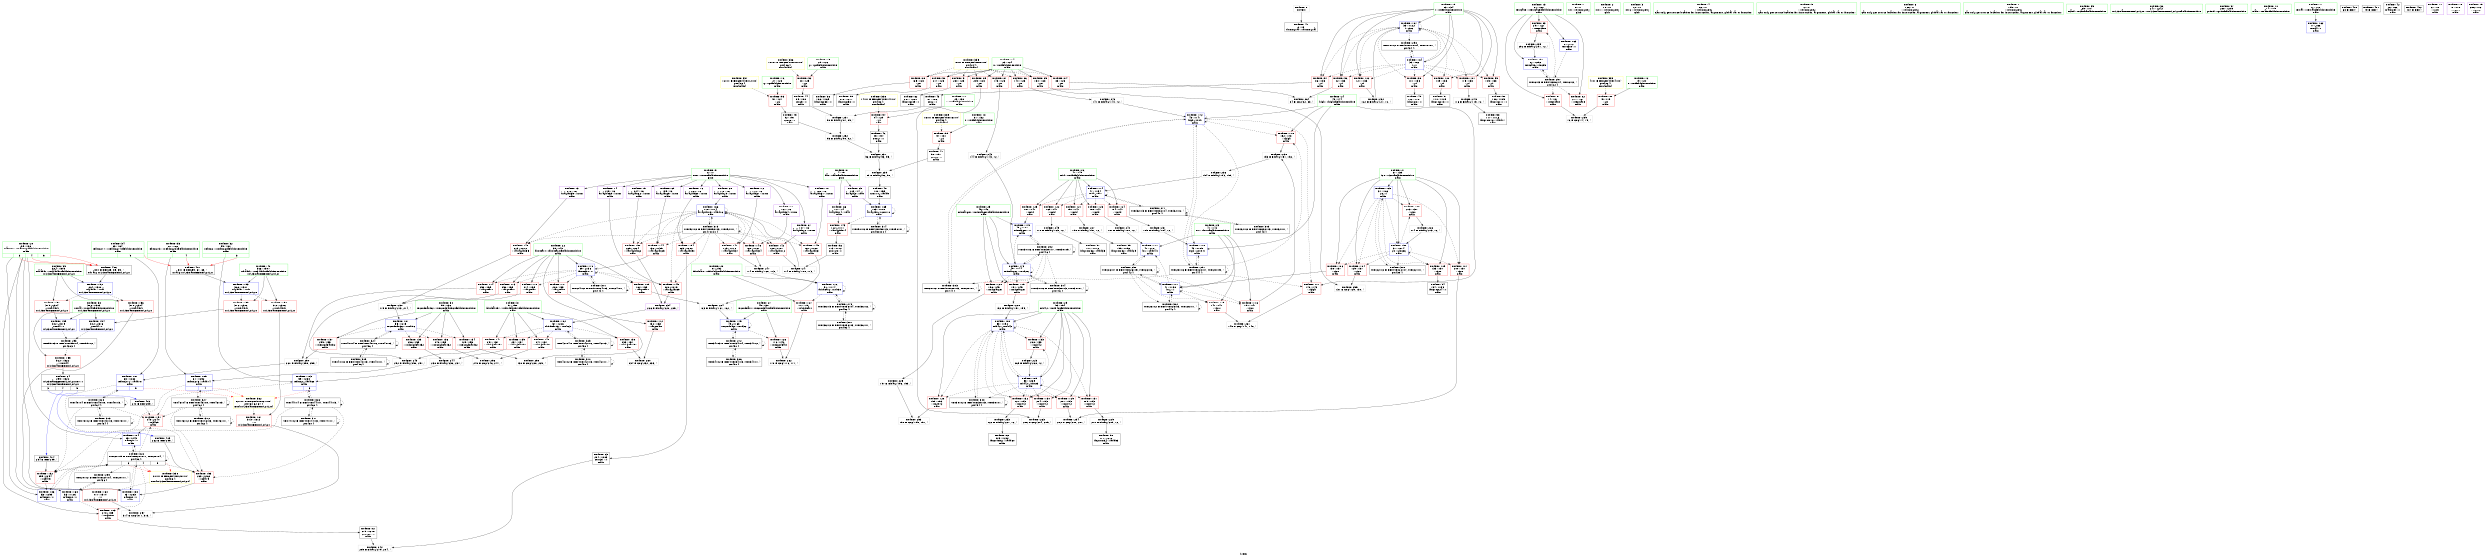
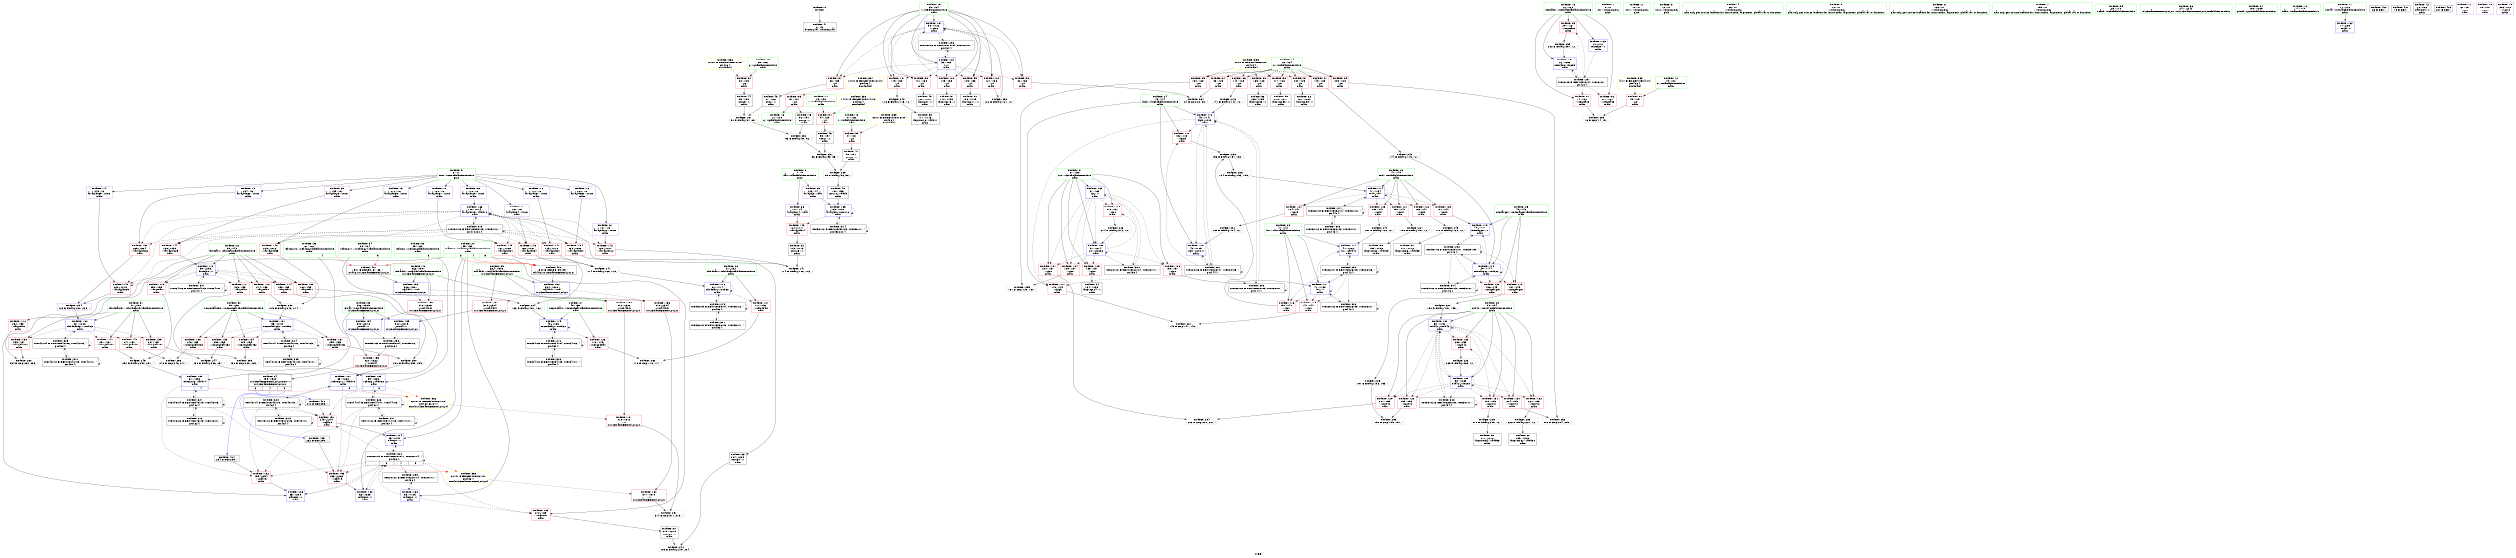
edge "NodeID: 16" -> "NodeID: 93": reversed
